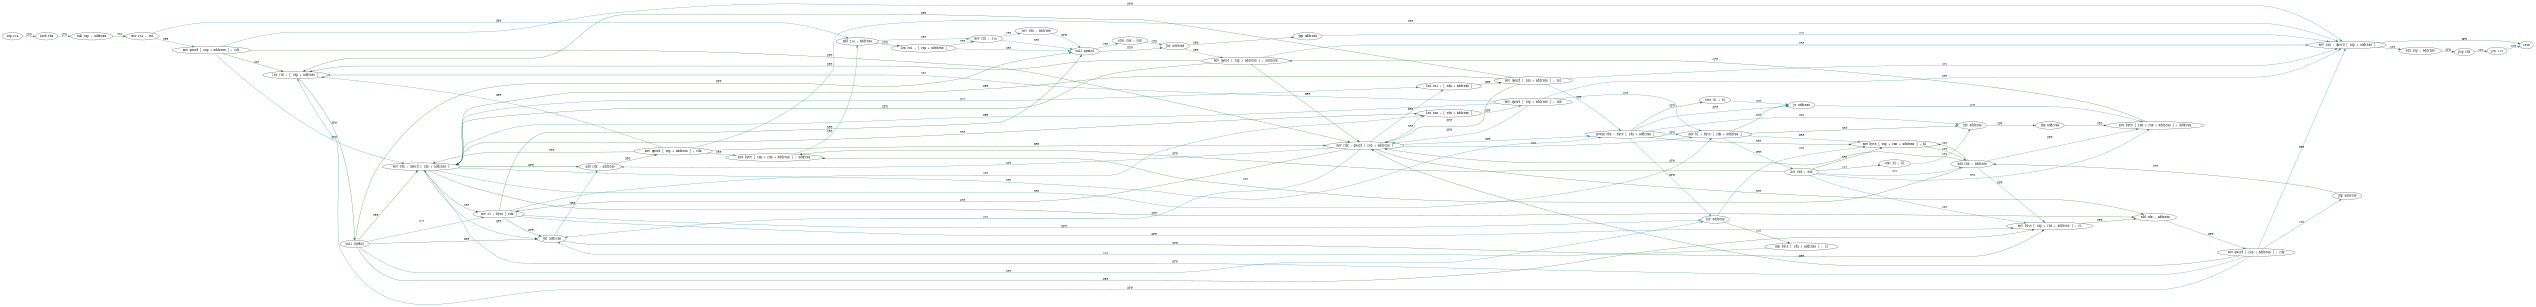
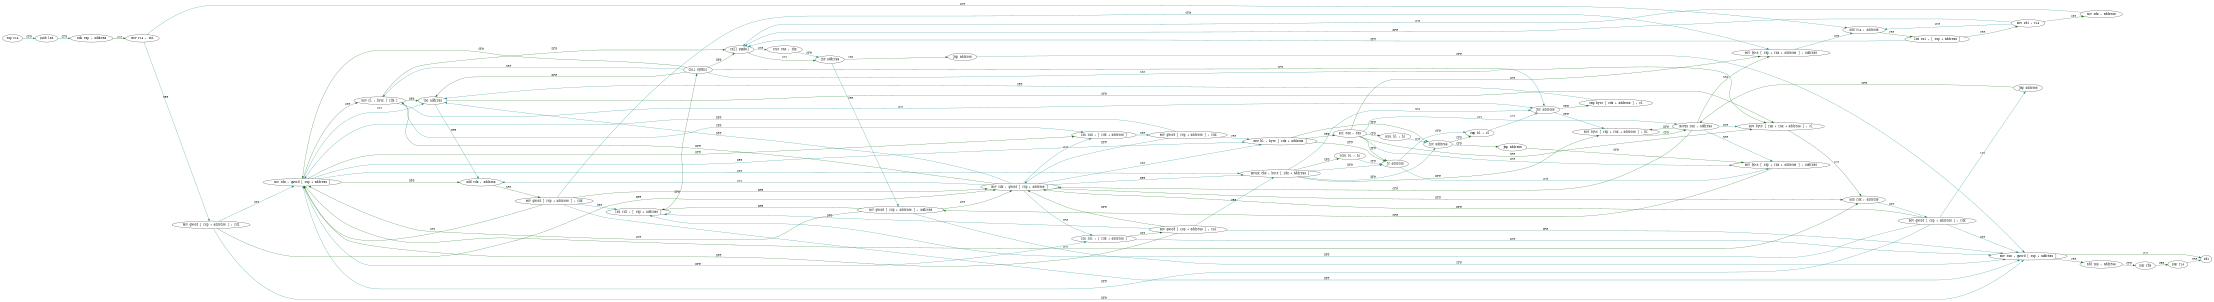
edge "mov qword [ rsp + address ] , rsi" -> "lea rdi , [ rsp + address ]": color darkgreen -> teal
edge "mov rdi , r14" -> "mov rdx , address": color teal -> darkgreen
node "push rbx": label "push rbx" -> "push lea"
edge "add r14 , address" -> "mov rdi , r14": reversed
node "test eax , eax": label "test eax , eax" -> "test eax , rbx"
node "retn": label "retn" -> "rdi"
edge "mov qword [ rsp + address ] , rdi" -> "lea rdi , [ rsp + address ]": removed, label "DFG"
edge "mov qword [ rsp + address ] , rax" -> "lea rdi , [ rsp + address ]": removed, label "DFG"
edge "mov qword [ rsp + address ] , rax" -> "mov rax , qword [ rsp + address ]": now "lea rsi , [ rdx + address ]" -> "mov rax , qword [ rsp + address ]"
node "cmp bl , cl": added
edge "movzx ebx , byte [ rdx + address ]" -> "mov bl , byte [ rdx + address ]": removed, label "DFG"
edge "mov bl , byte [ rdx + address ]" -> "mov byte [ rsp + rax + address ] , bl": removed, label "DFG"
edge "mov bl , byte [ rdx + address ]" -> "xor eax , eax": color teal -> darkgreen
edge "xor eax , eax" -> "mov byte [ rsp + rax + address ] , bl": now "xor eax , eax" -> "je address"
node "add rax , address": label "add rax , address" -> "movzx rax , address"
edge "xor eax , eax" -> "mov byte [ rsp + rax + address ] , cl": color teal -> darkgreen
edge "mov cl , byte [ rdx ]" -> "mov byte [ rsp + rax + address ] , cl": removed, label "DFG"
